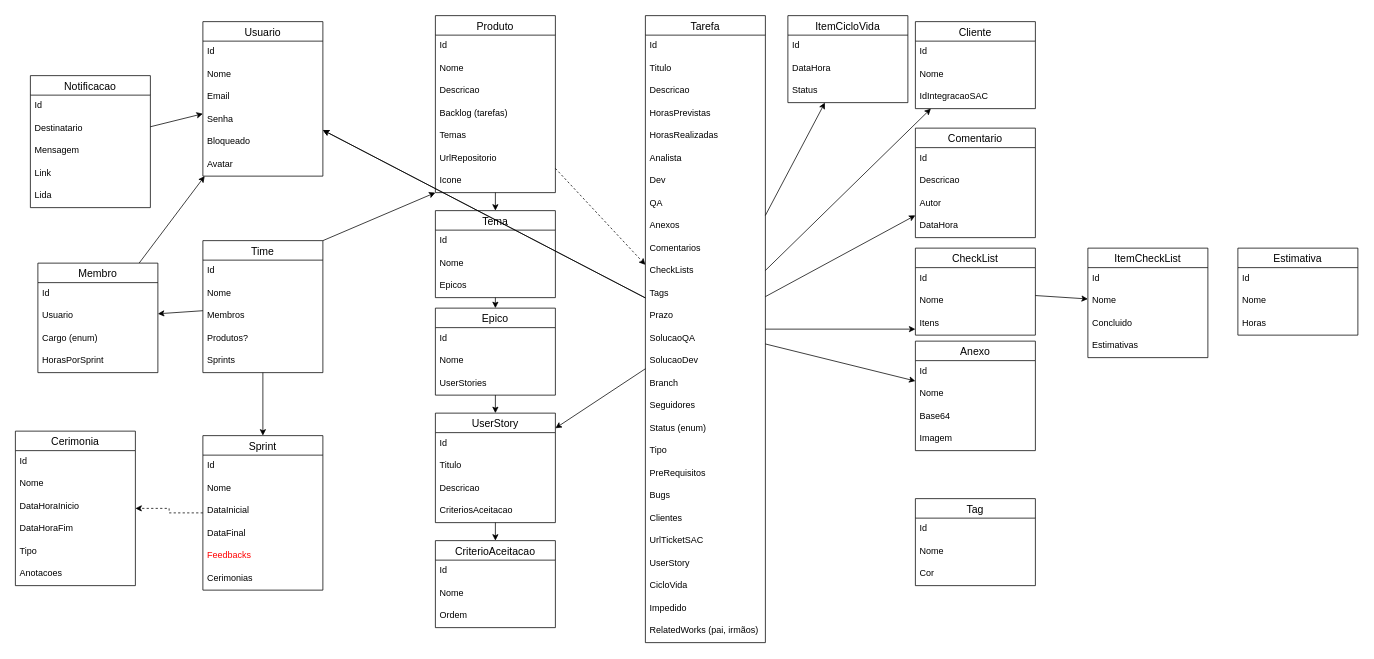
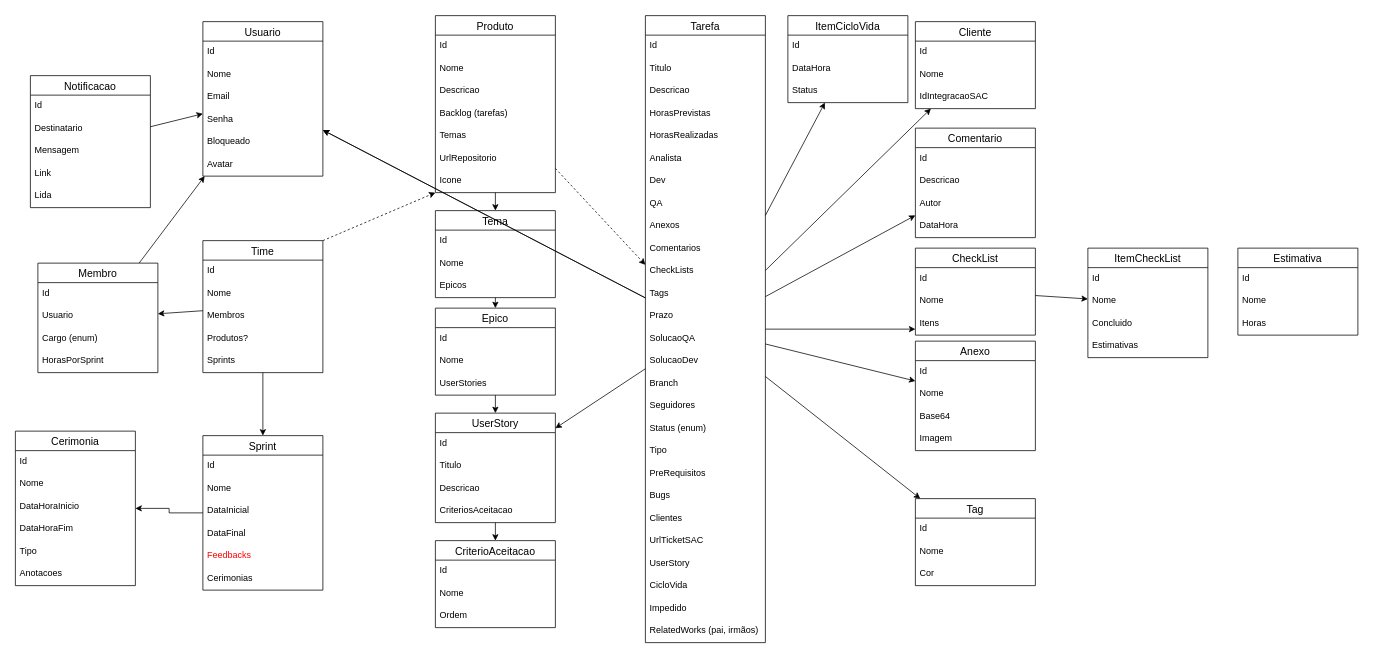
edge "Time" -> "Produto": style solid -> dashed
edge "Tarefa" -> "Tag": added
edge "Sprint" -> "Cerimonia": style dashed -> solid
